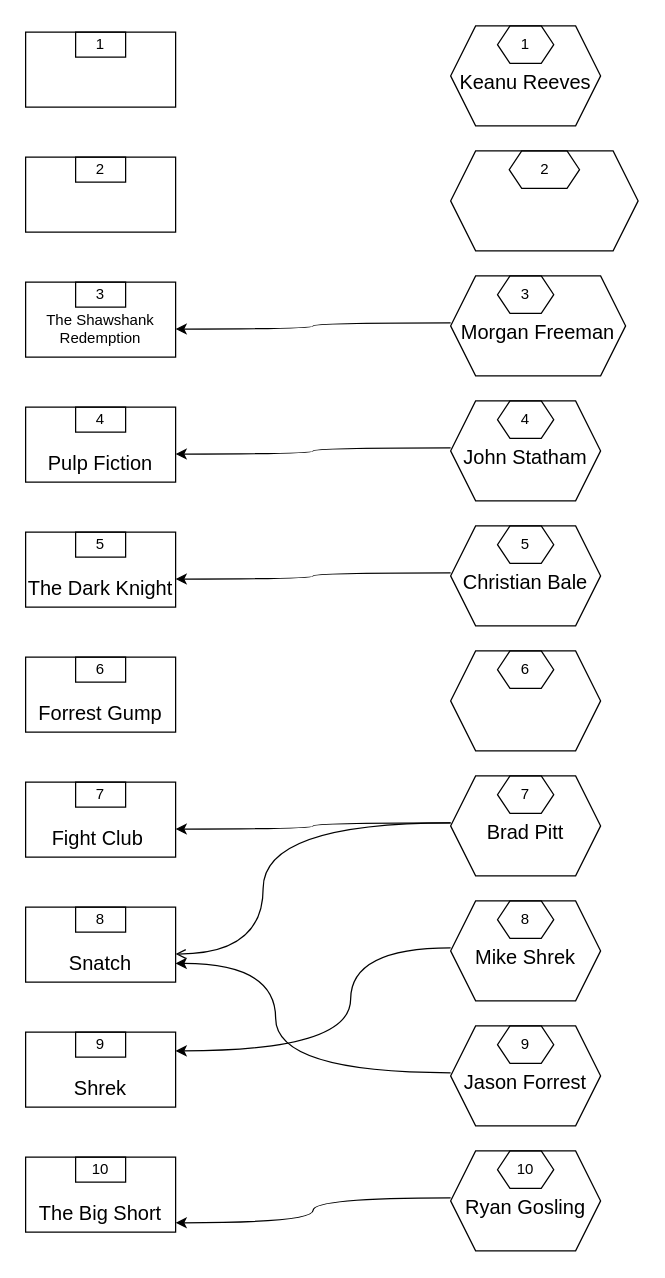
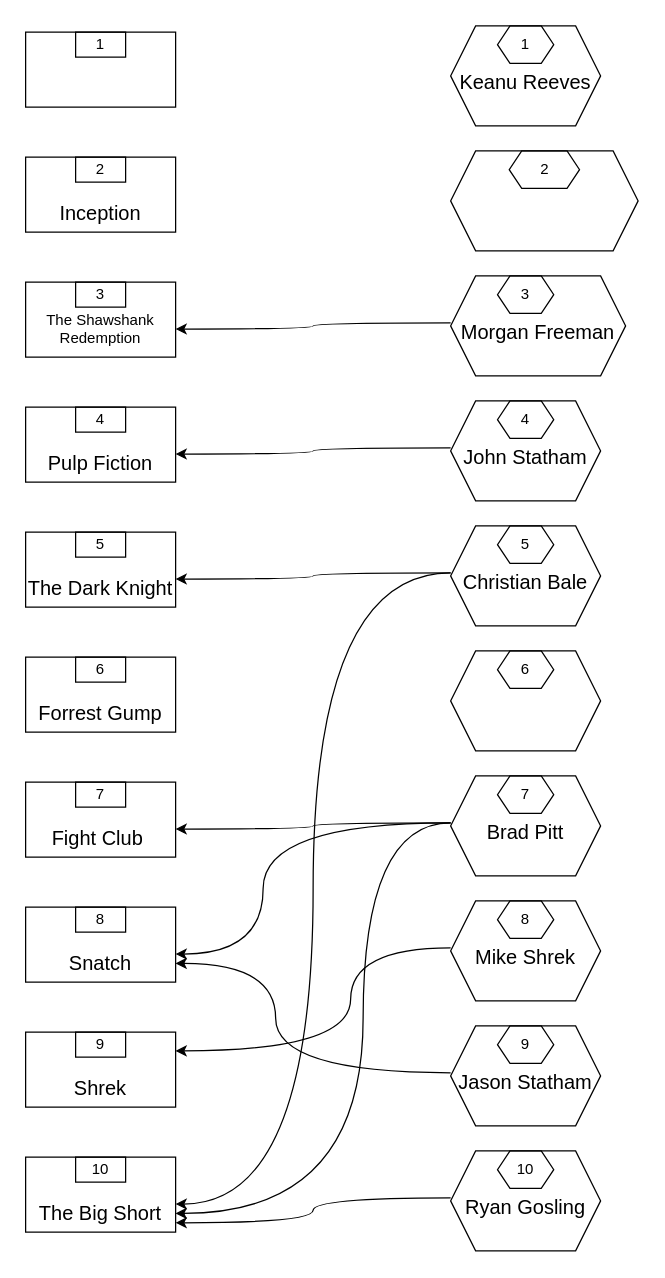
node "Inception": added
edge "Christian Bale" -> "The Big Short": added
edge "Brad Pitt" -> "Snatch": arrowhead open -> classic
edge "Brad Pitt" -> "The Big Short": added
node "Jason Forrest": label "Jason Forrest" -> "Jason Statham"
